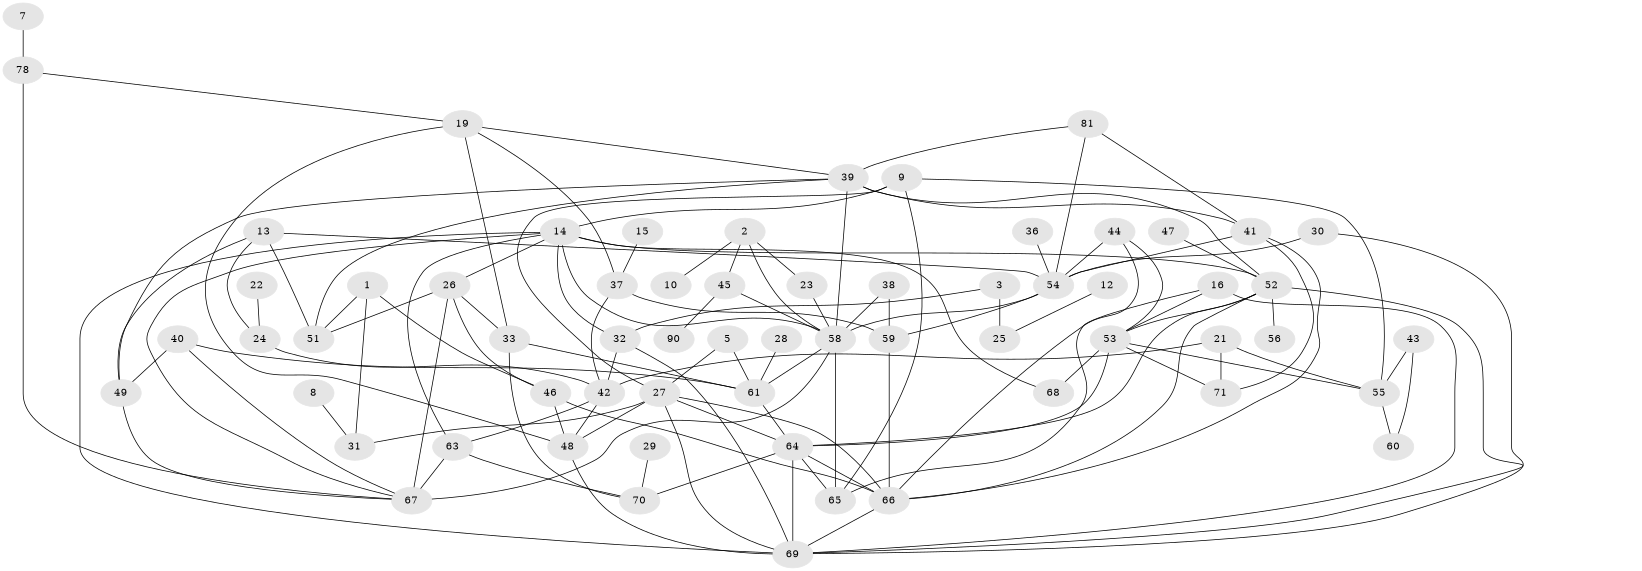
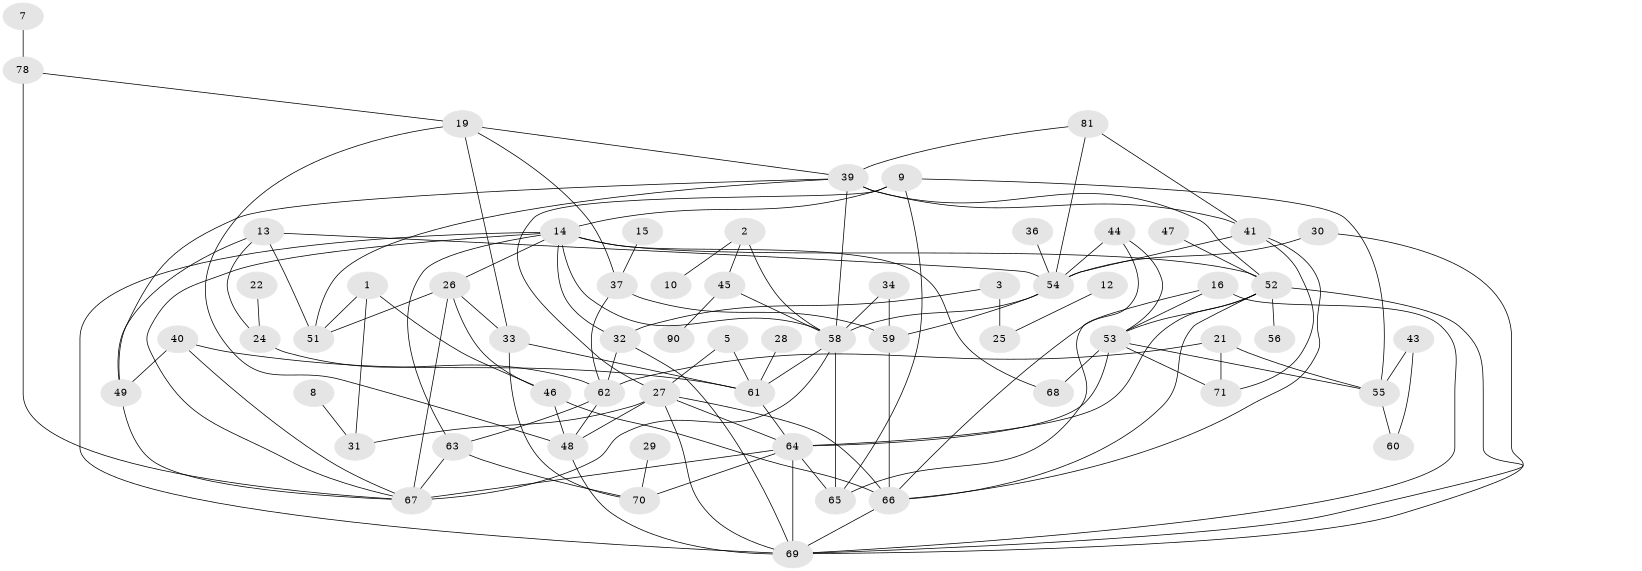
node "23": removed
node "38": label "38" -> "34"
node "42": label "42" -> "62"
edge "64" -- "66": now "64" -- "67"
